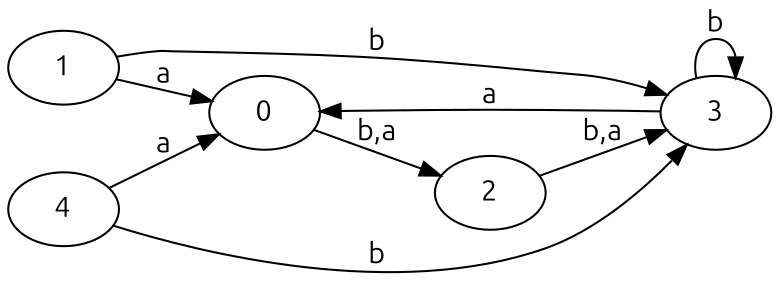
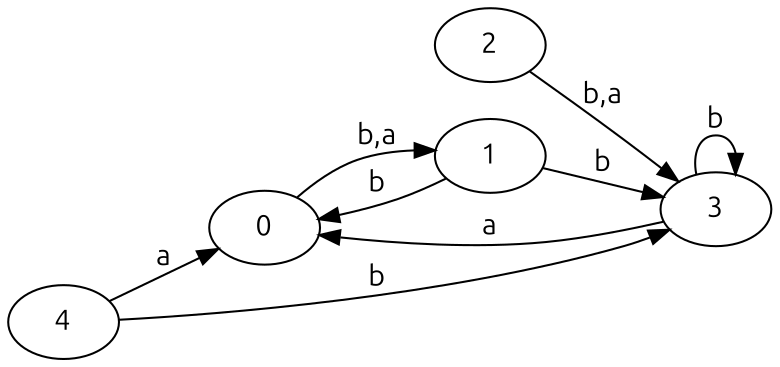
edge "1" -> "0": label "a" -> "b"
edge "0" -> "2": now "0" -> "1"
